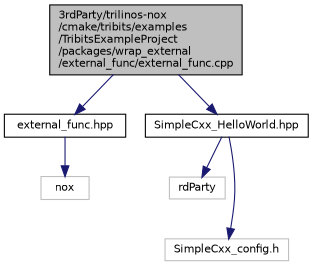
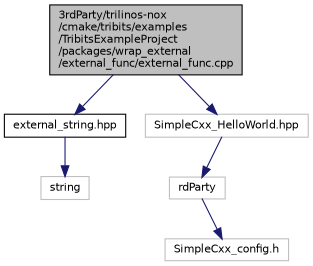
node "external_func.hpp": label "external_func.hpp" -> "external_string.hpp"
node "SimpleCxx_HelloWorld.hpp": color black -> grey75
edge "SimpleCxx_HelloWorld.hpp" -> "SimpleCxx_config.h": now "rdParty" -> "SimpleCxx_config.h"
node "nox": label "nox" -> "string"
